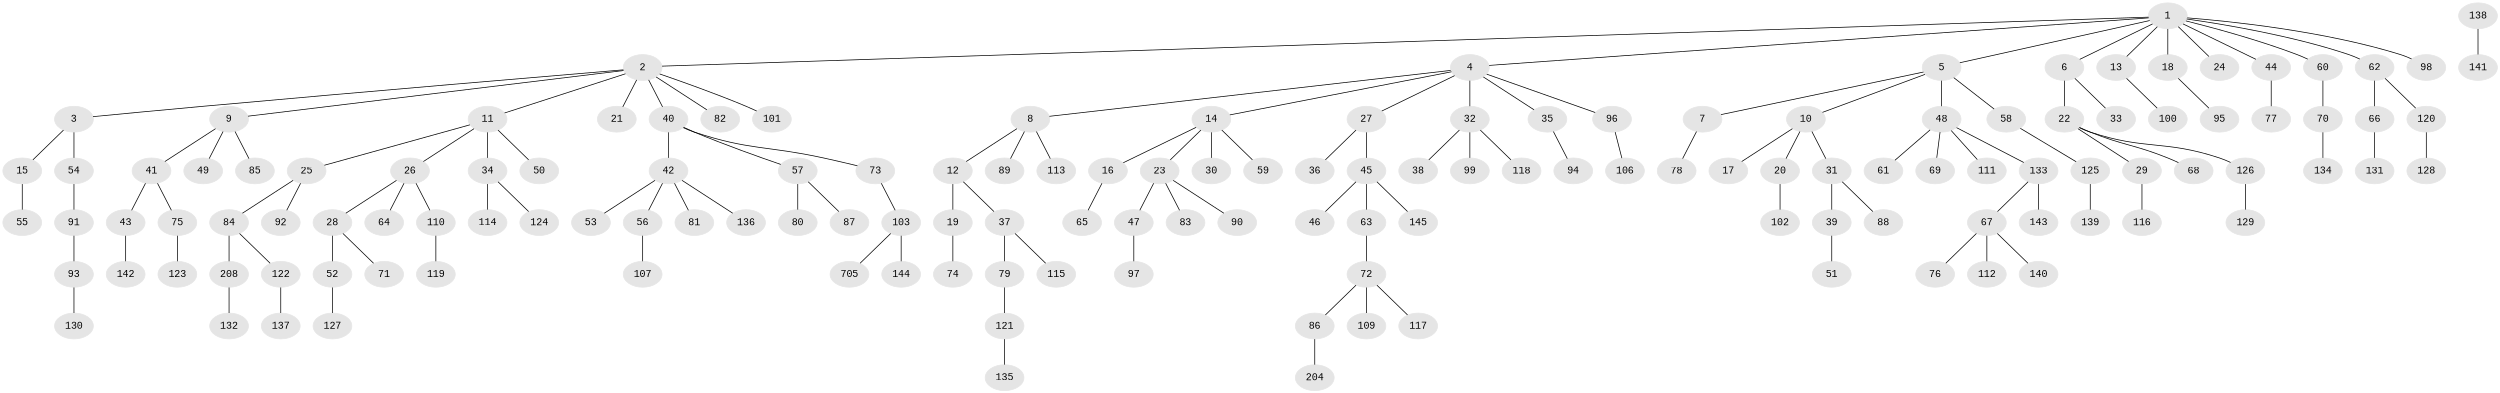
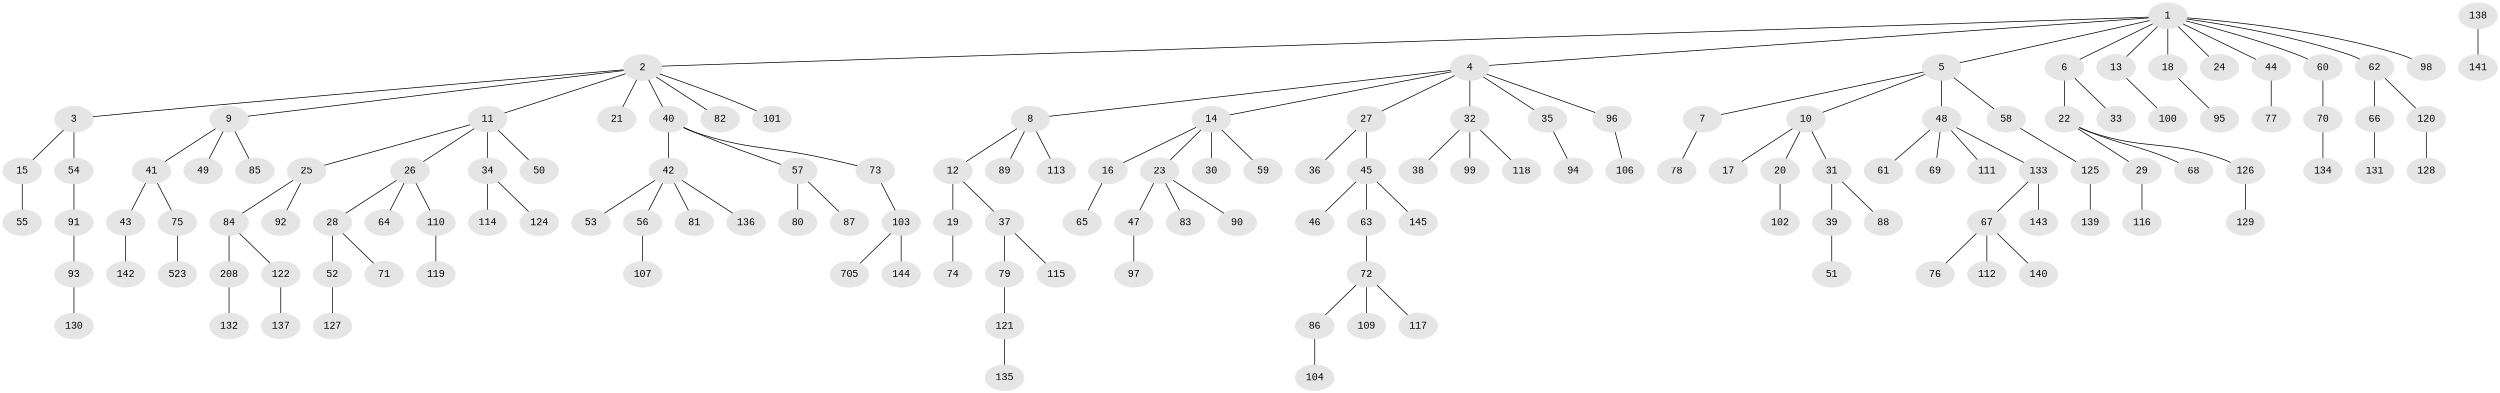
node "123": label "123" -> "523"
node "204": label "204" -> "104"
